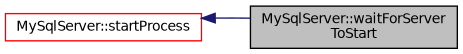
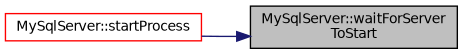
edge "MySqlServer::waitForServer ToStart" -> "MySqlServer::startProcess": reversed
